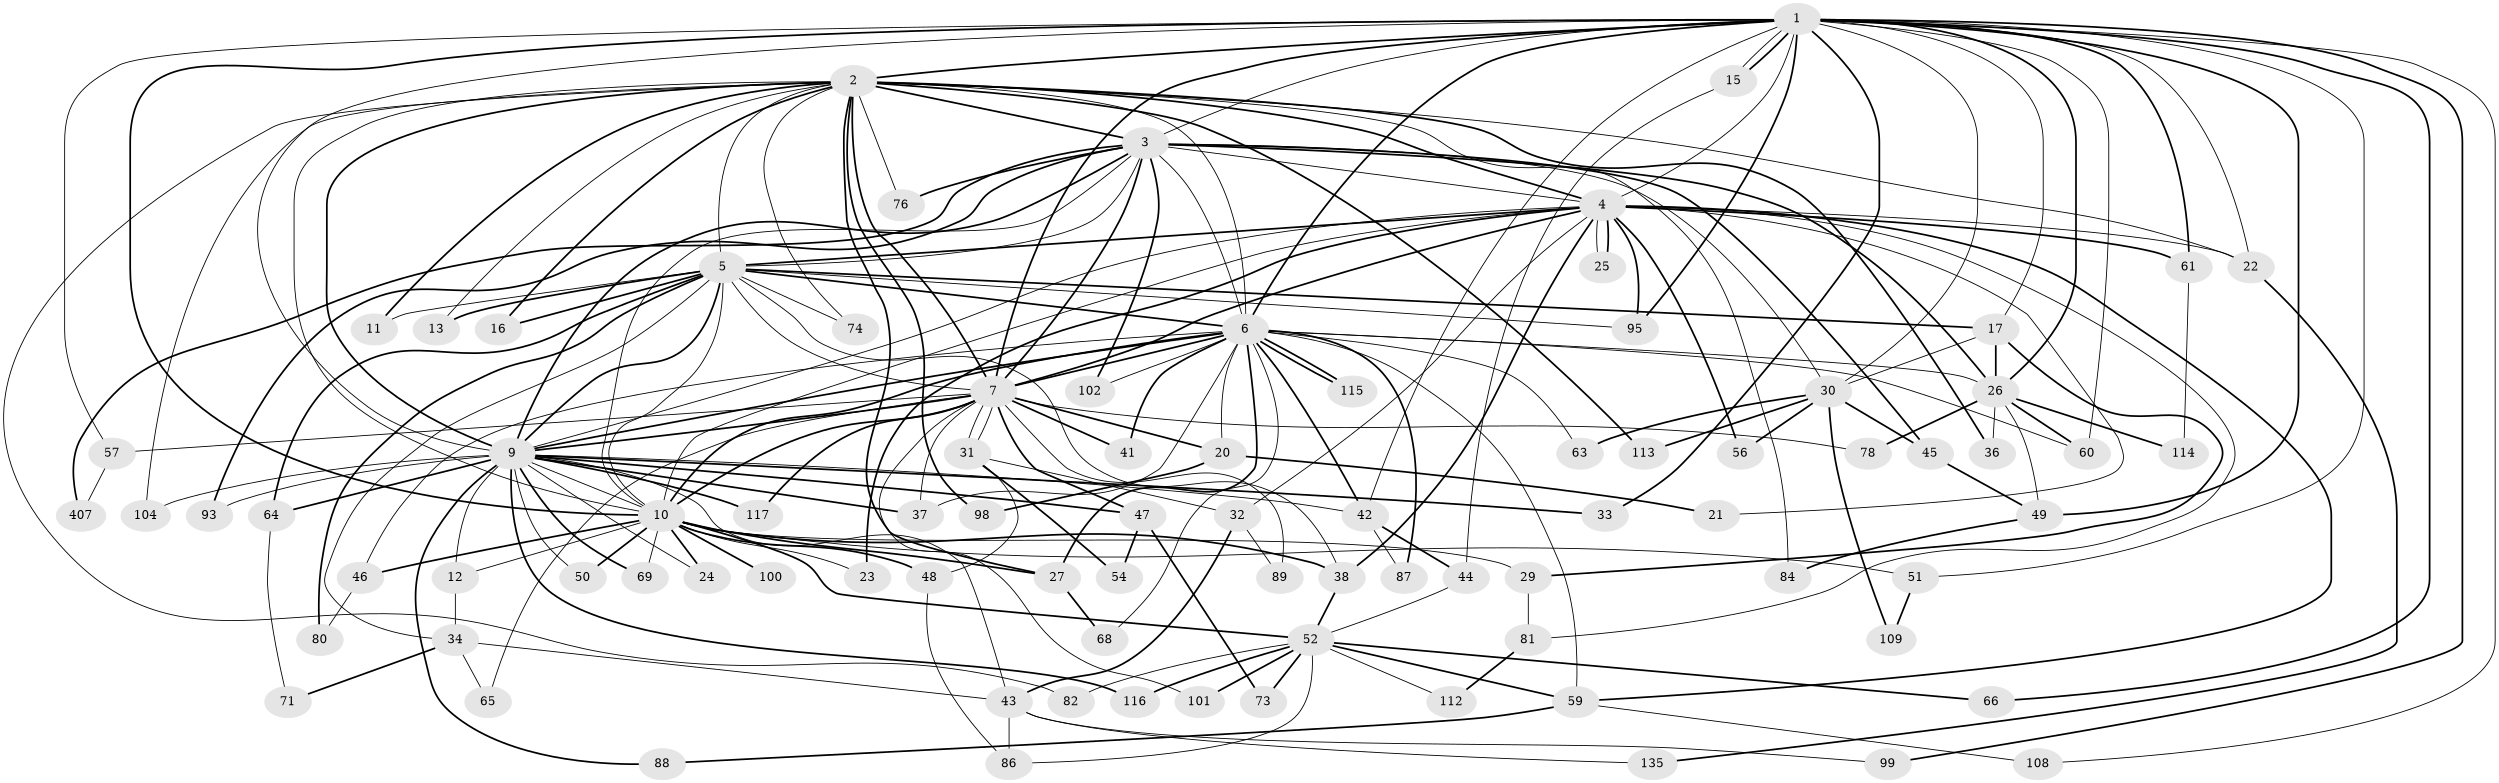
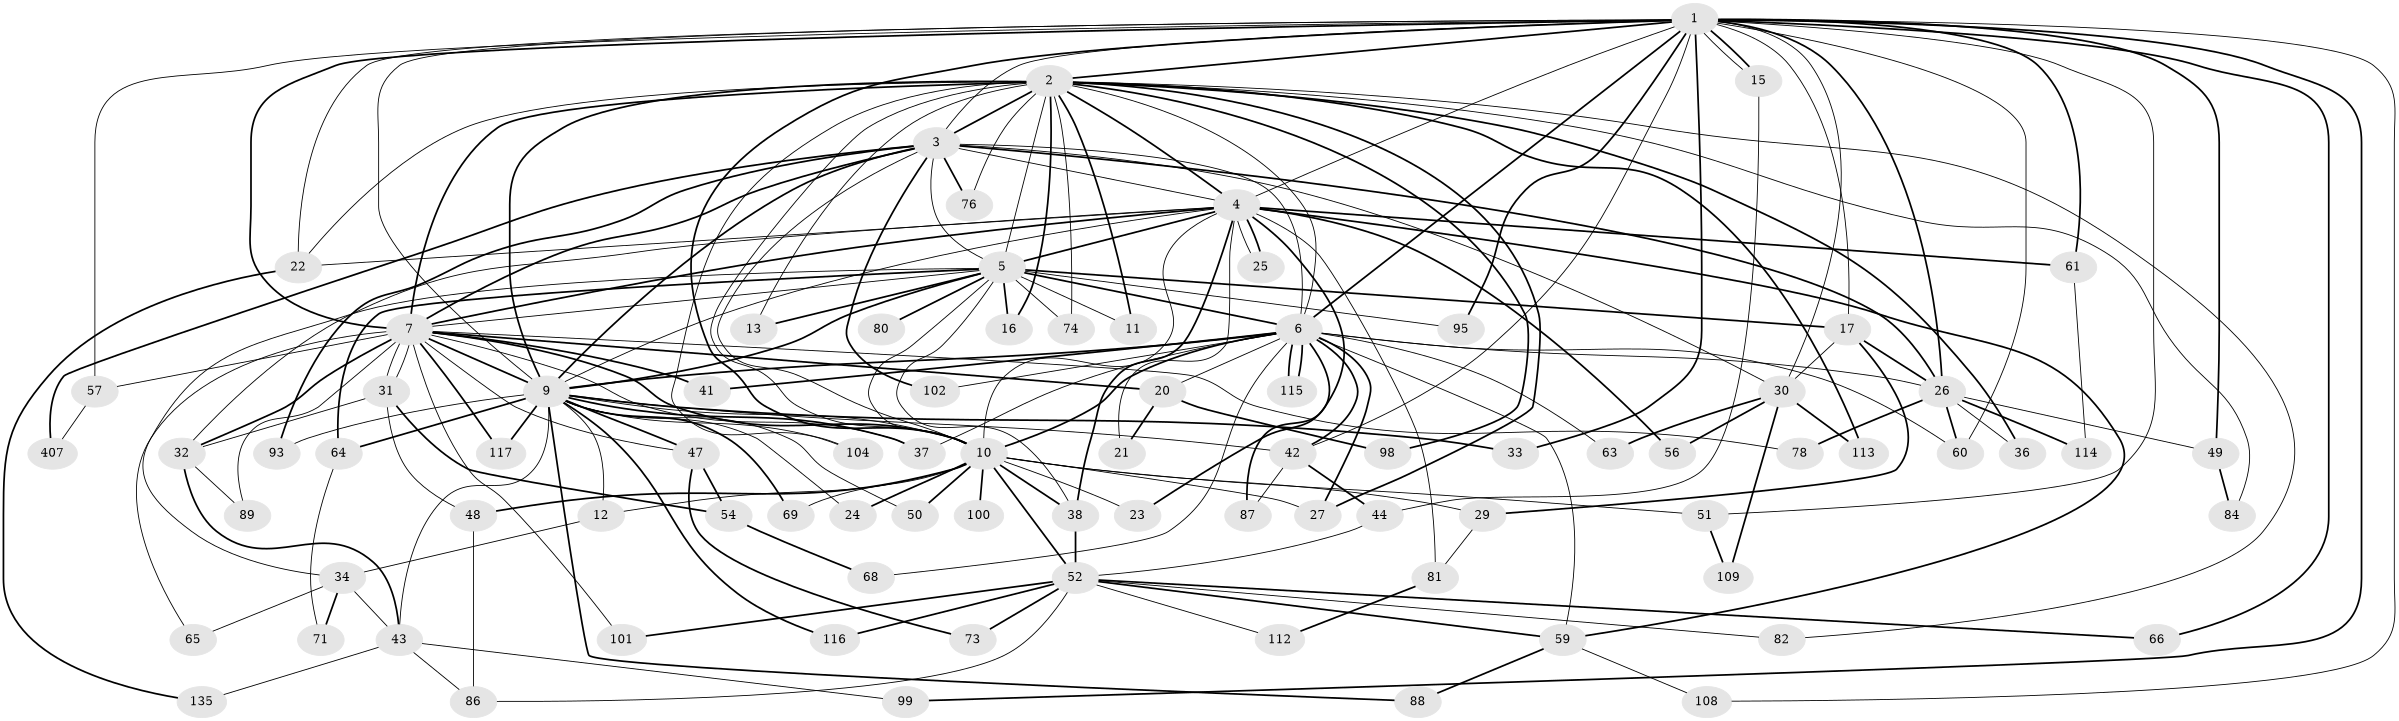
edge "4" -- "95": removed
edge "6" -- "7": now "32" -- "7"
node "45": removed
edge "7" -- "47": style bold -> solid
edge "10" -- "27": style bold -> solid
node "46": removed
edge "27" -- "68": now "54" -- "68"
